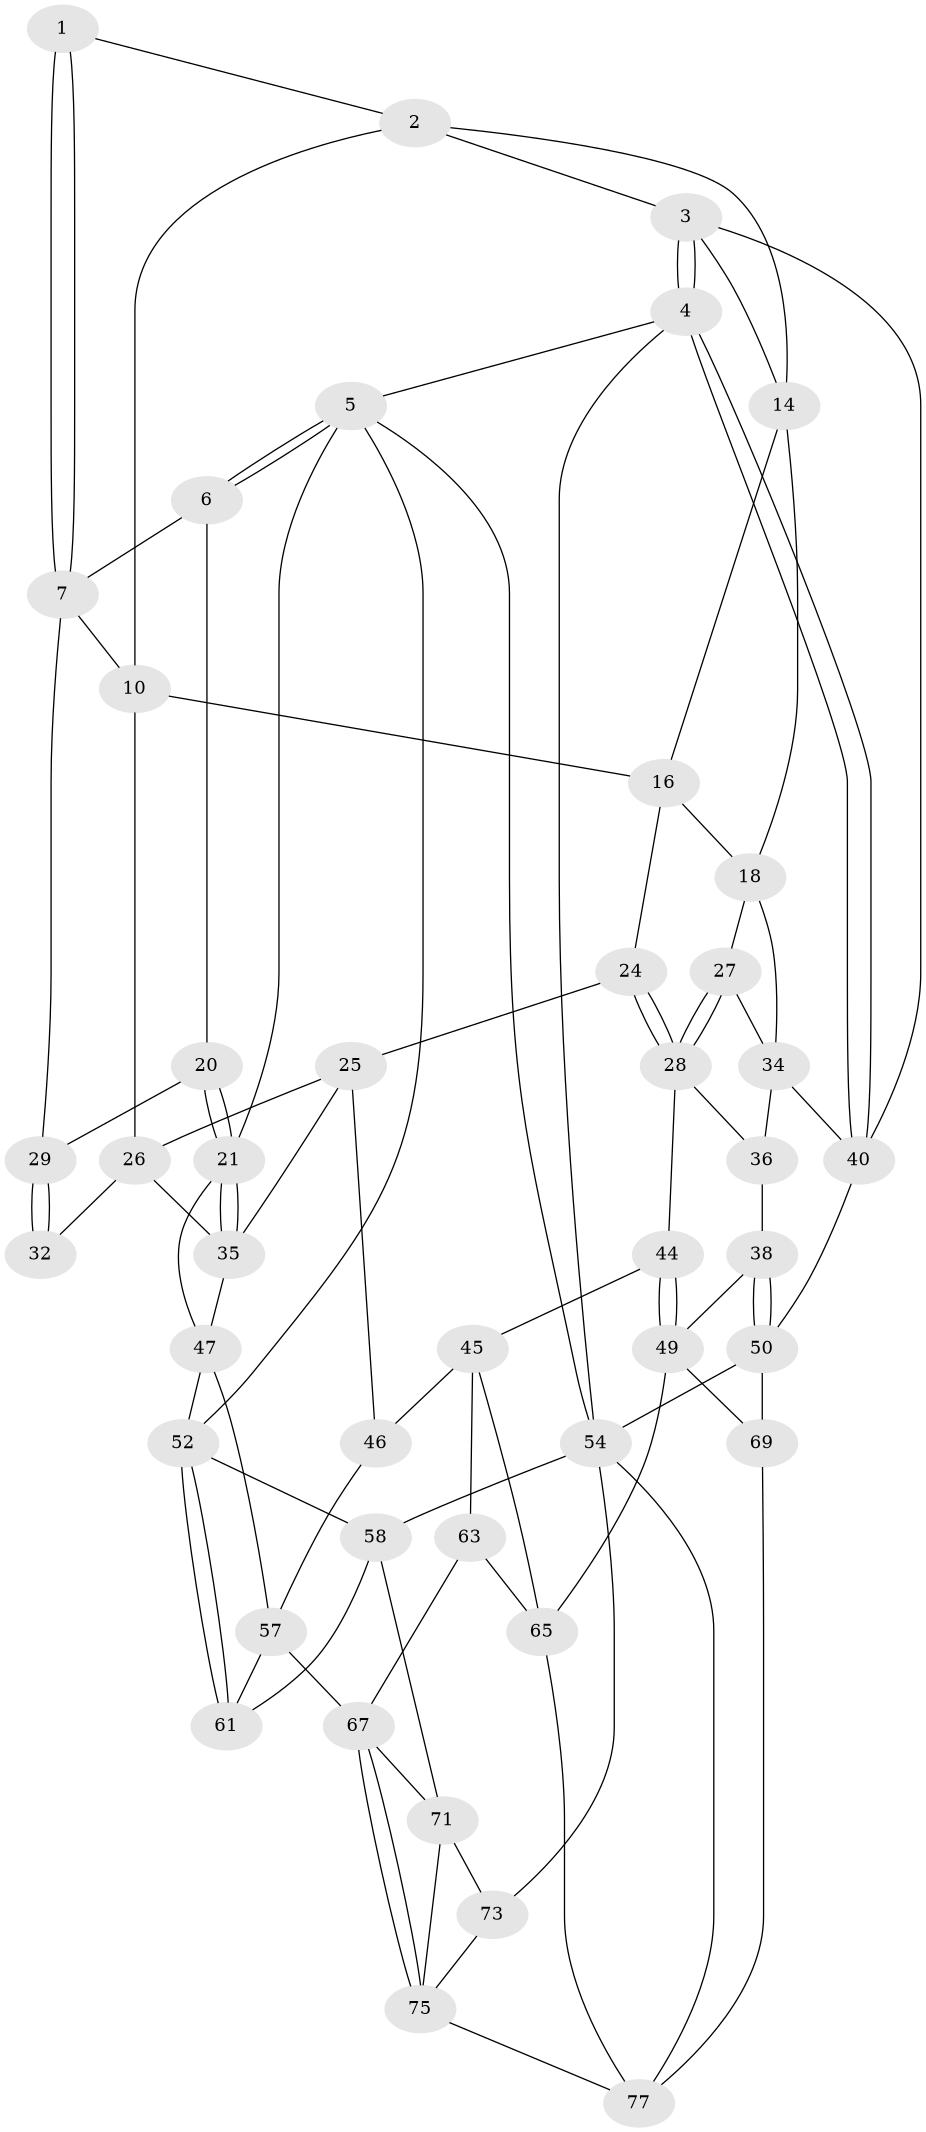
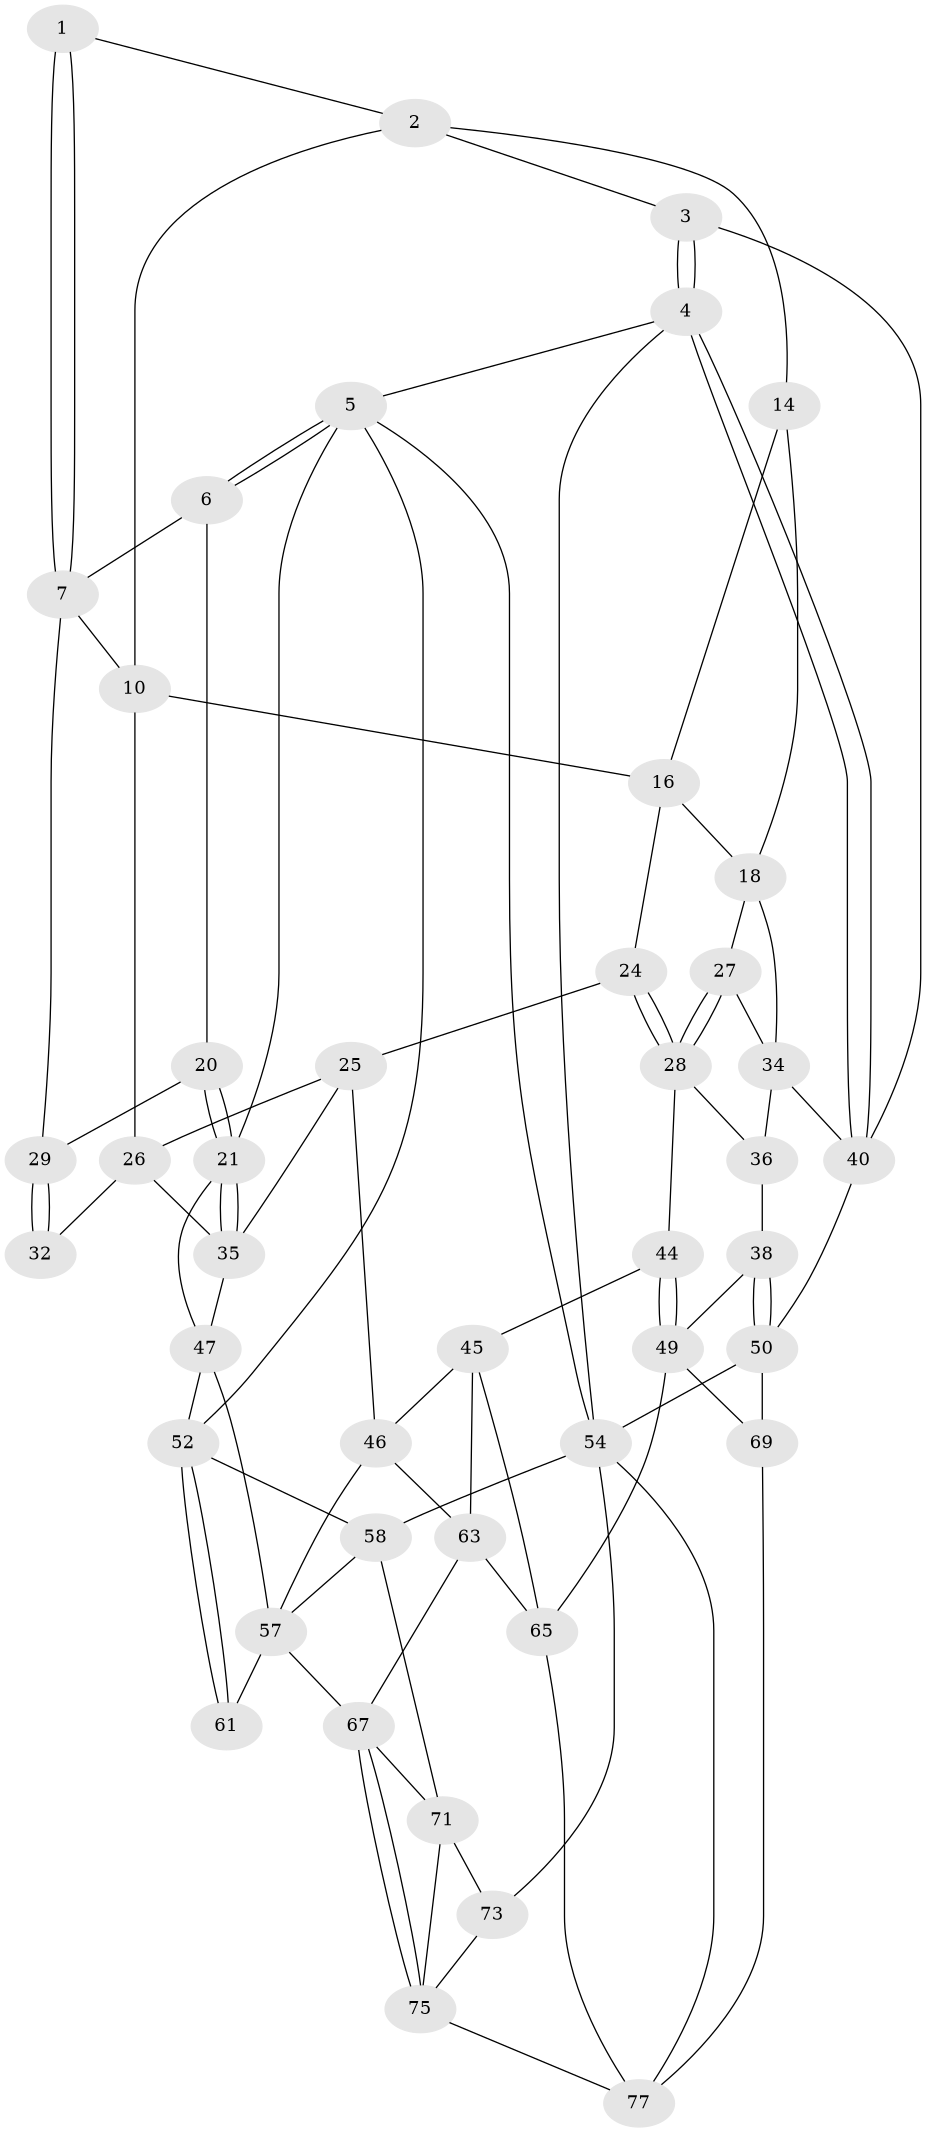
edge "3" -- "14": removed
edge "46" -- "63": added
edge "58" -- "61": now "58" -- "57"
